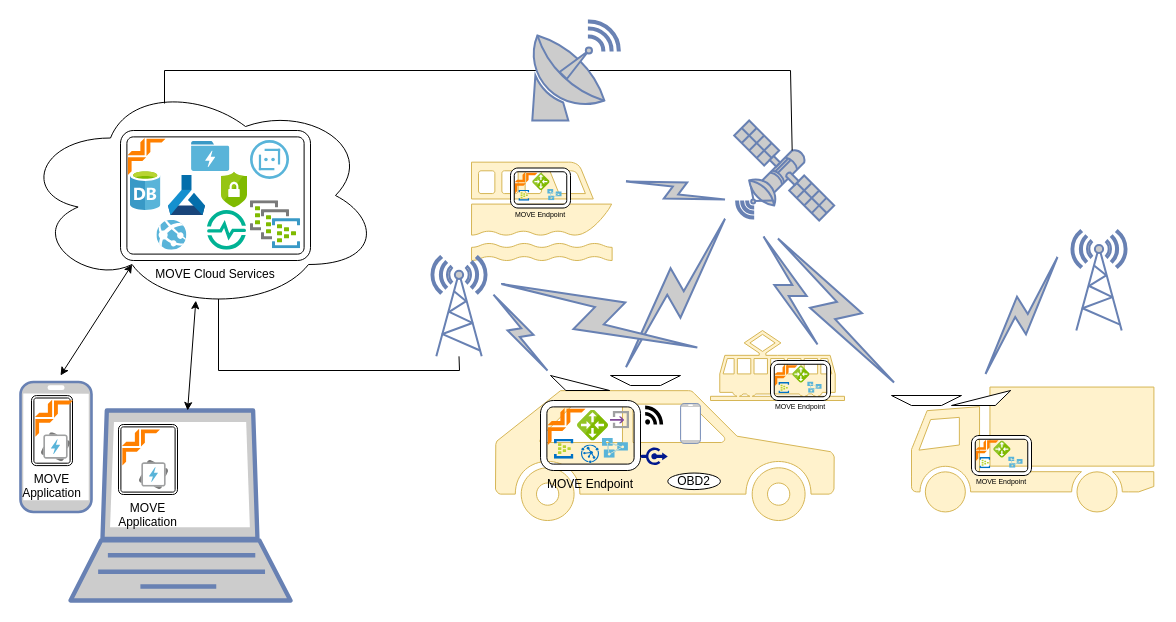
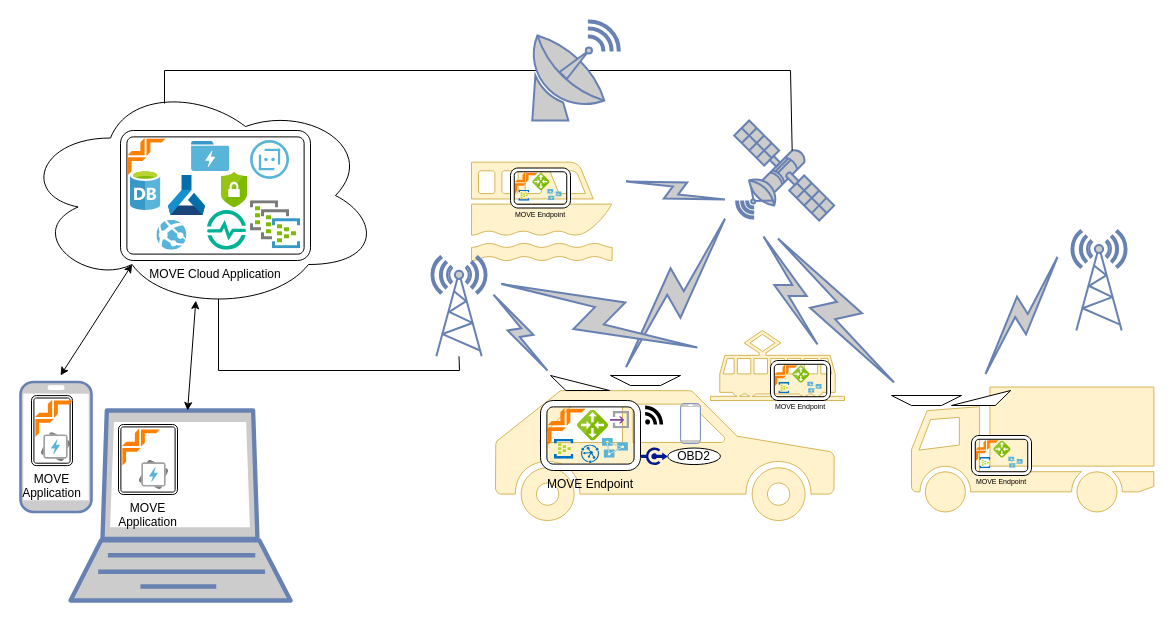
node "MOVE Cloud Services": label "MOVE Cloud Services" -> "MOVE Cloud Application"
node "OBD2": moved (694, 481) -> (694, 456)
